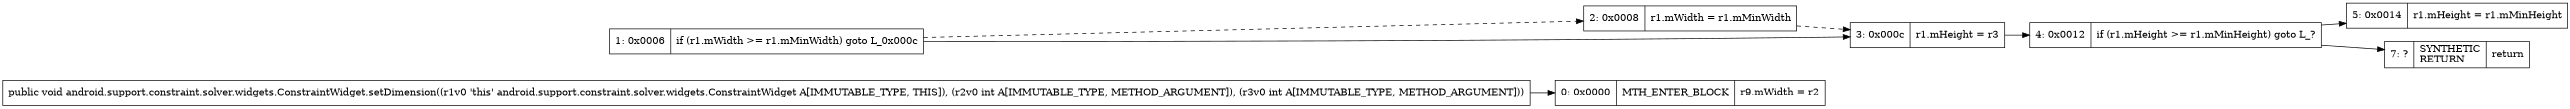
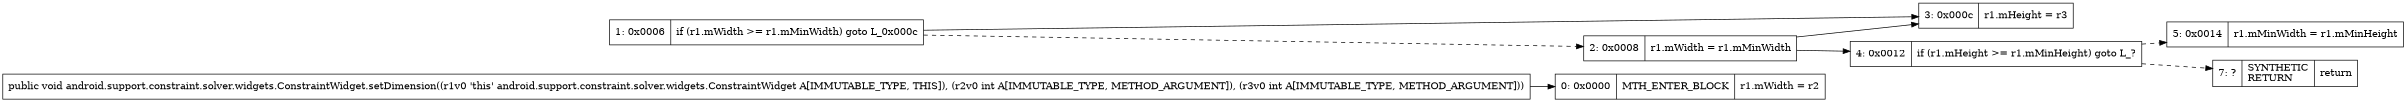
node "5: 0x0014": text "r1.mHeight = r1.mMinHeight" -> "r1.mMinWidth = r1.mMinHeight"
edge "4: 0x0012" -> "5: 0x0014": style solid -> dashed
edge "2: 0x0008" -> "3: 0x000c": style dashed -> solid
edge "3: 0x000c" -> "4: 0x0012": now "2: 0x0008" -> "4: 0x0012"
edge "4: 0x0012" -> "7: ?": style solid -> dashed
node "0: 0x0000": text "r9.mWidth = r2" -> "r1.mWidth = r2"
